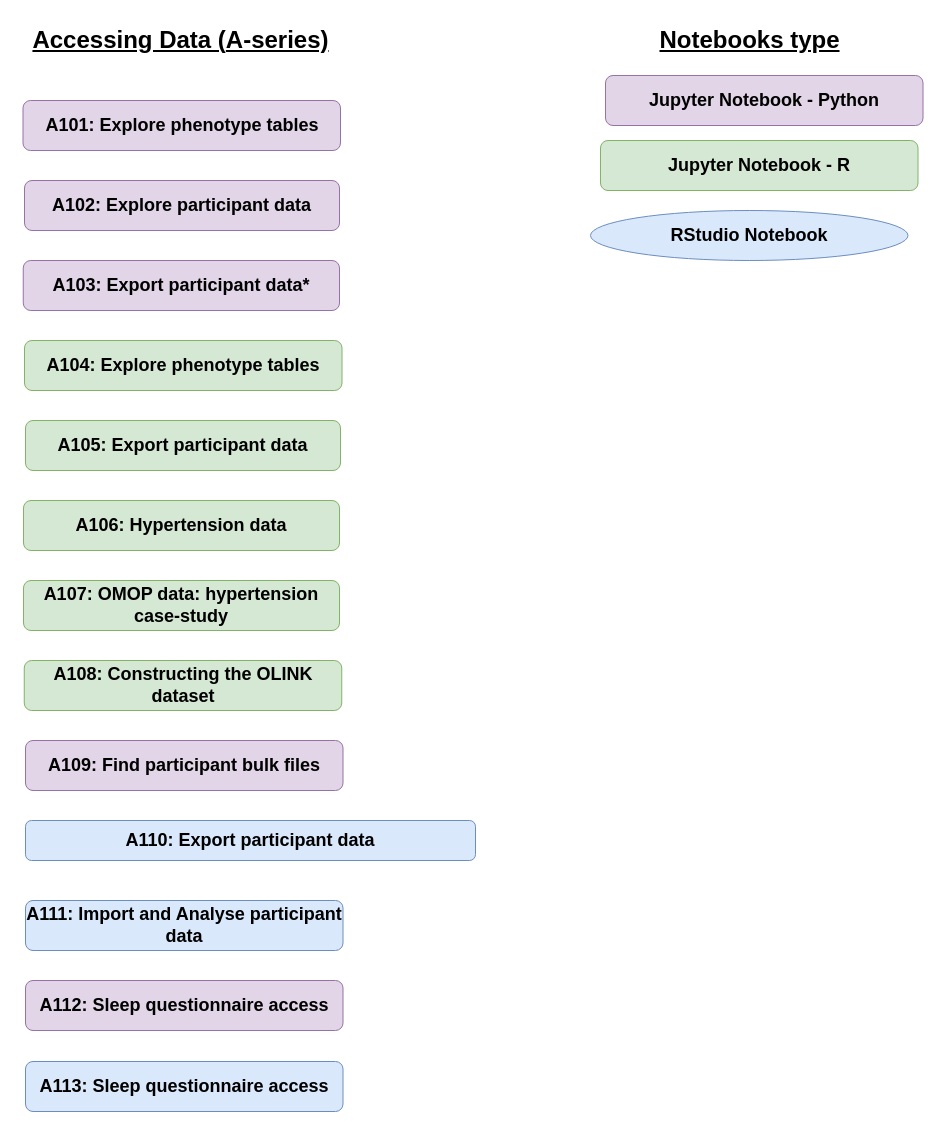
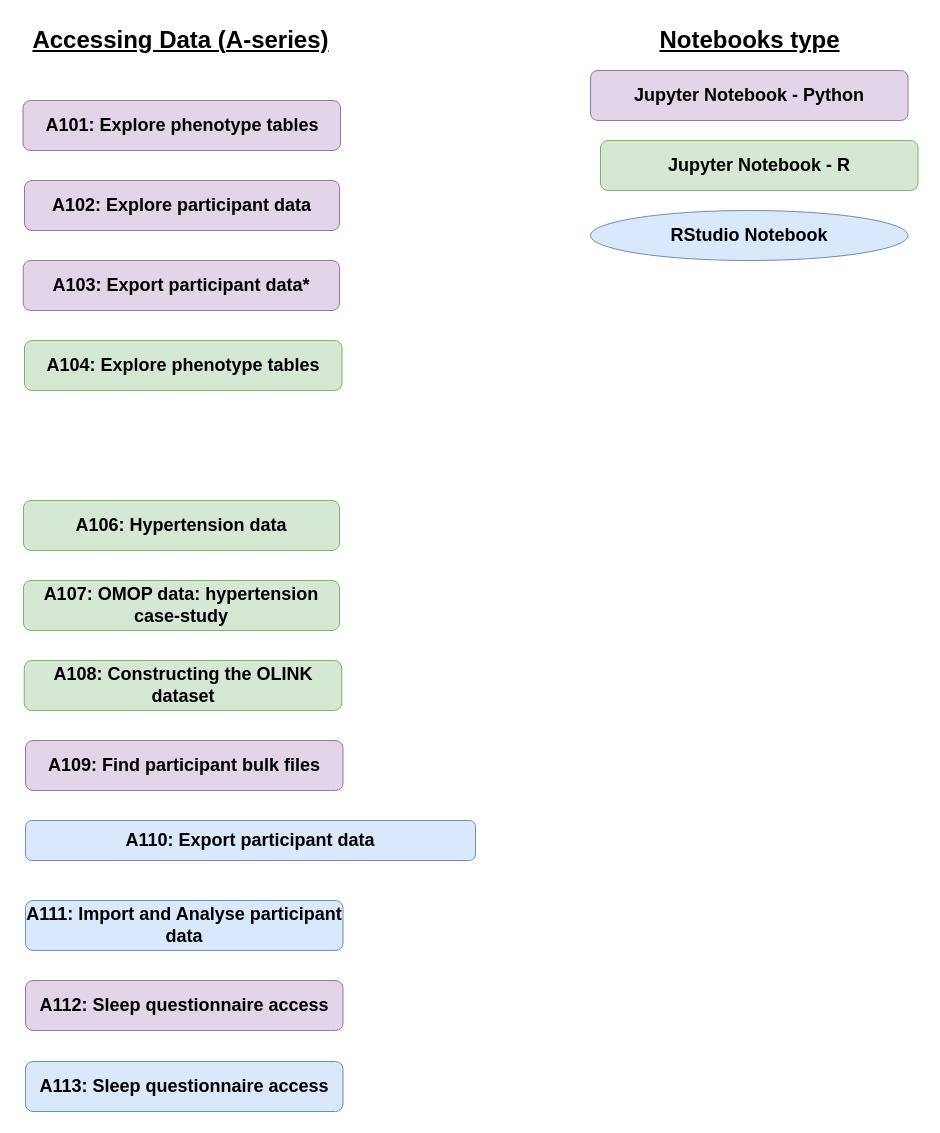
node "Jupyter Notebook - Python": moved (764, 101) -> (749, 96)
node "A105: Export participant data": removed
